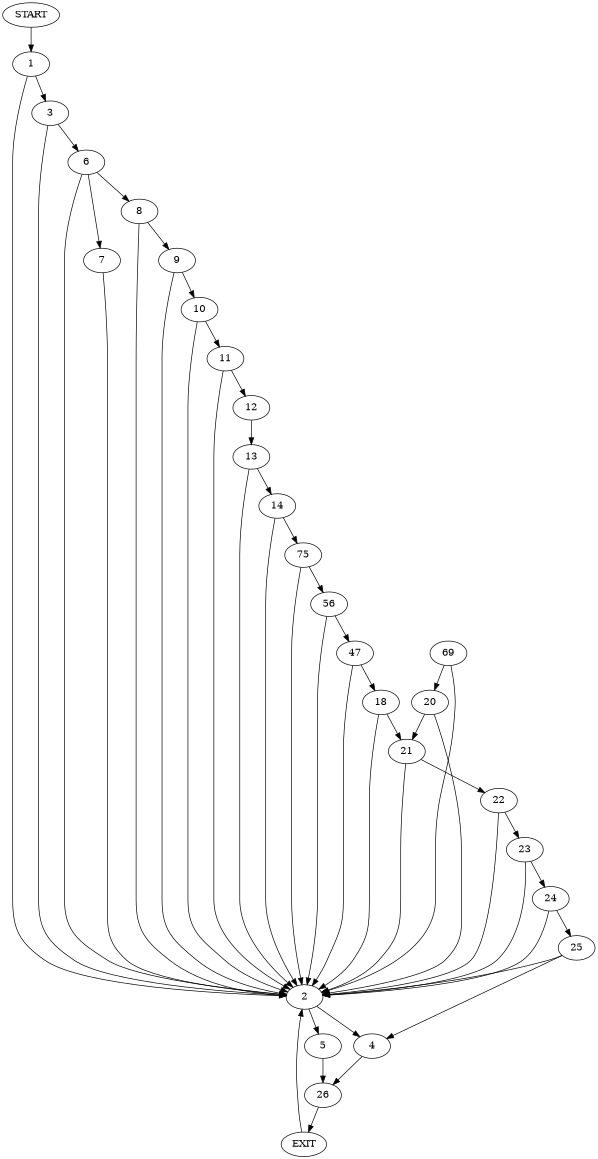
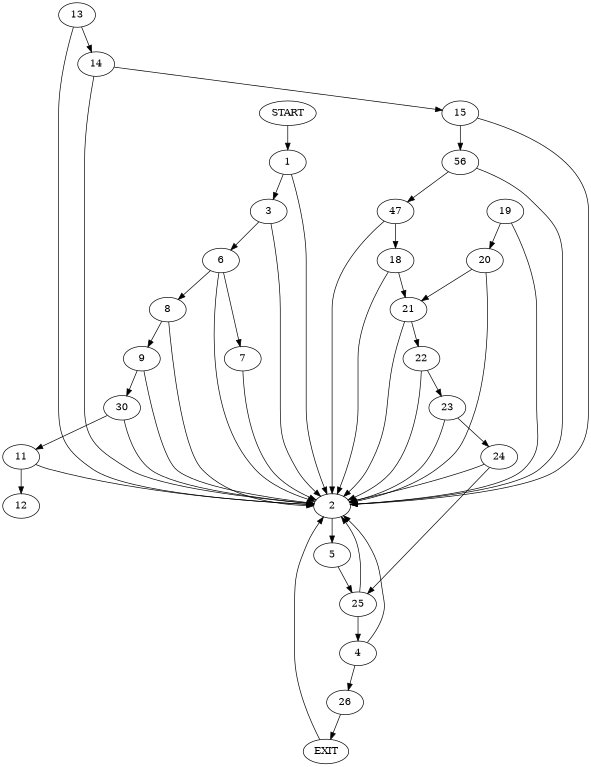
node "10": label "10" -> "30"
edge "12" -> "13": removed
node "75": label "75" -> "15"
node "69": label "69" -> "19"
edge "2" -> "4": reversed
edge "5" -> "26": now "5" -> "25"
